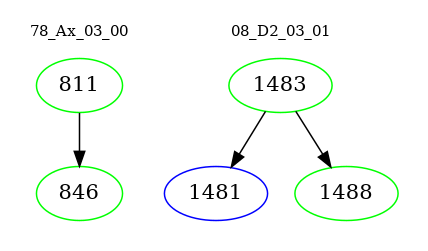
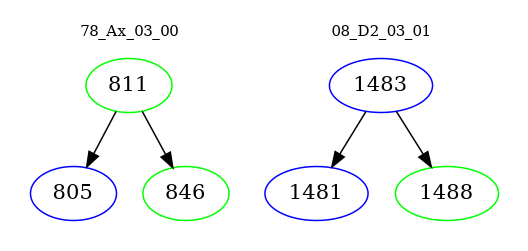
node "1483": color green -> blue
node "805": added
